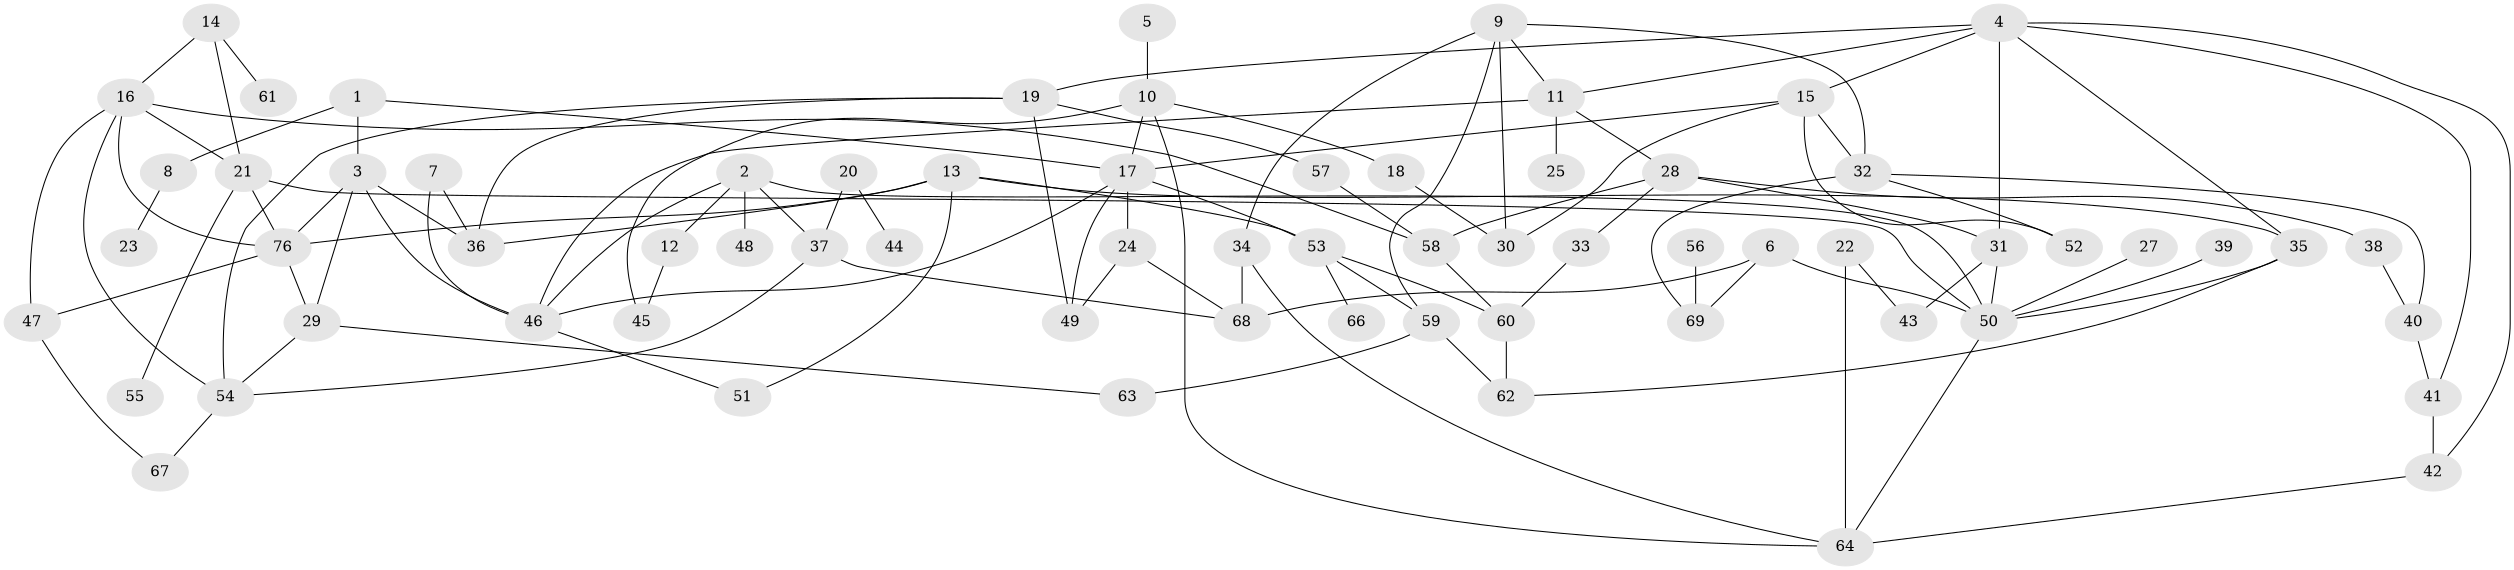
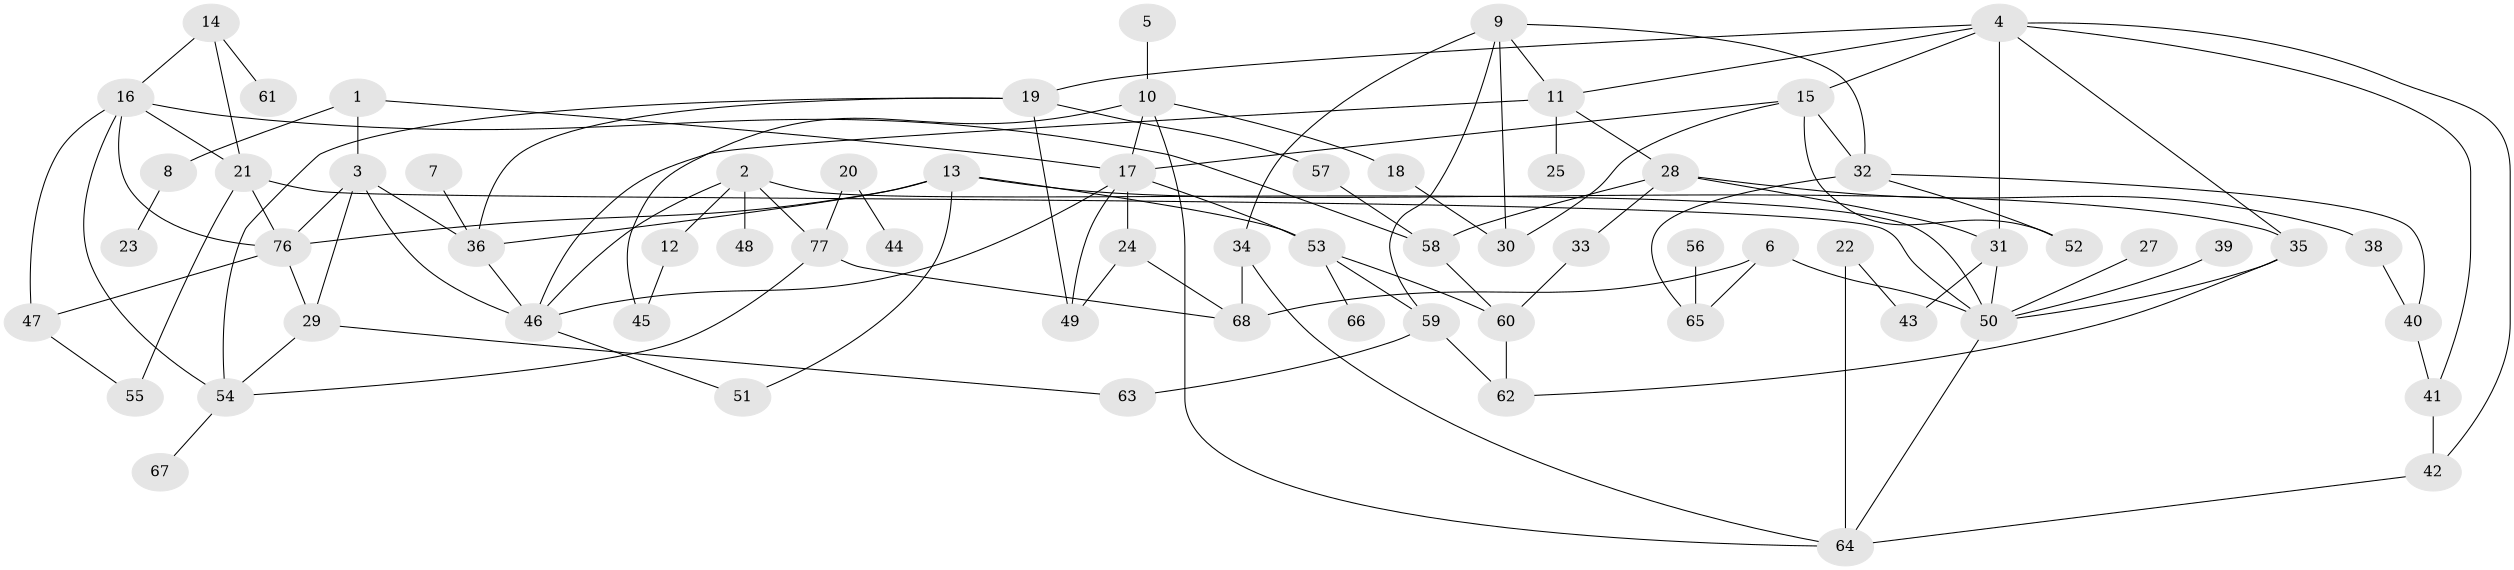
node "37": label "37" -> "77"
edge "7" -- "46": now "36" -- "46"
node "69": label "69" -> "65"
edge "47" -- "67": now "47" -- "55"
